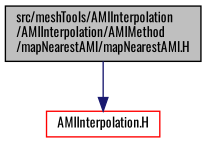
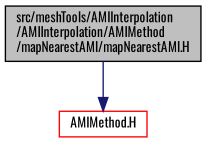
node "AMIInterpolation.H": label "AMIInterpolation.H" -> "AMIMethod.H"
